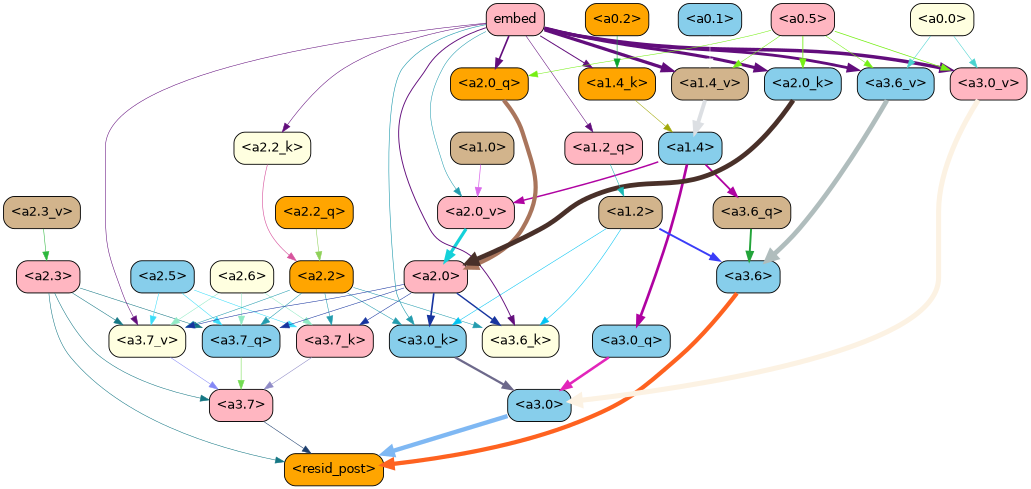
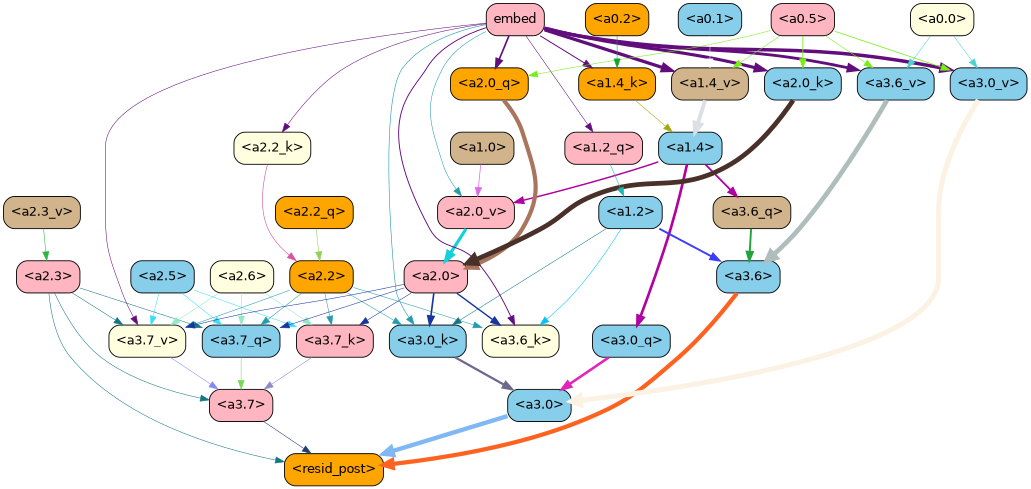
node "<a3.0_v>": fillcolor lightpink -> skyblue
node "<a1.2>": fillcolor tan -> skyblue
edge "<a1.2>" -> "<a3.0_k>": color #00c3f2 -> #157784
